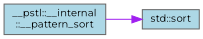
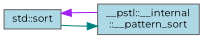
edge "std::sort" -> "__pstl::__internal ::__pattern_sort": added
